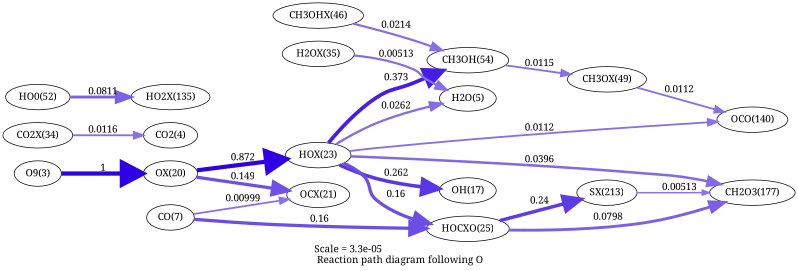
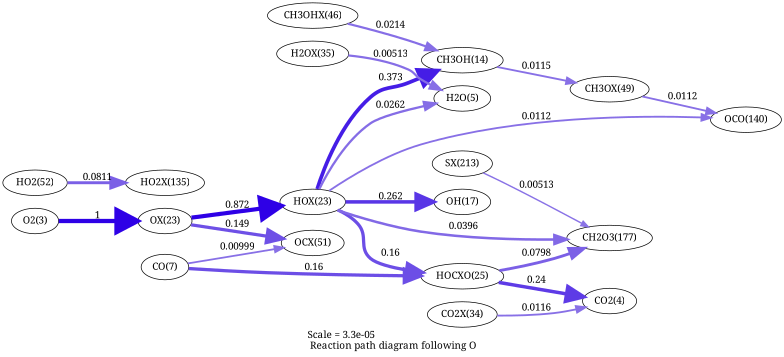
node "CH3OH(54)": label "CH3OH(54)" -> "CH3OH(14)"
node "HO0(52)": label "HO0(52)" -> "HO2(52)"
node "O9(3)": label "O9(3)" -> "O2(3)"
node "OX(20)": label "OX(20)" -> "OX(23)"
node "OCX(21)": label "OCX(21)" -> "OCX(51)"
edge "HOCXO(25)" -> "SX(213)": now "HOCXO(25)" -> "CO2(4)"
